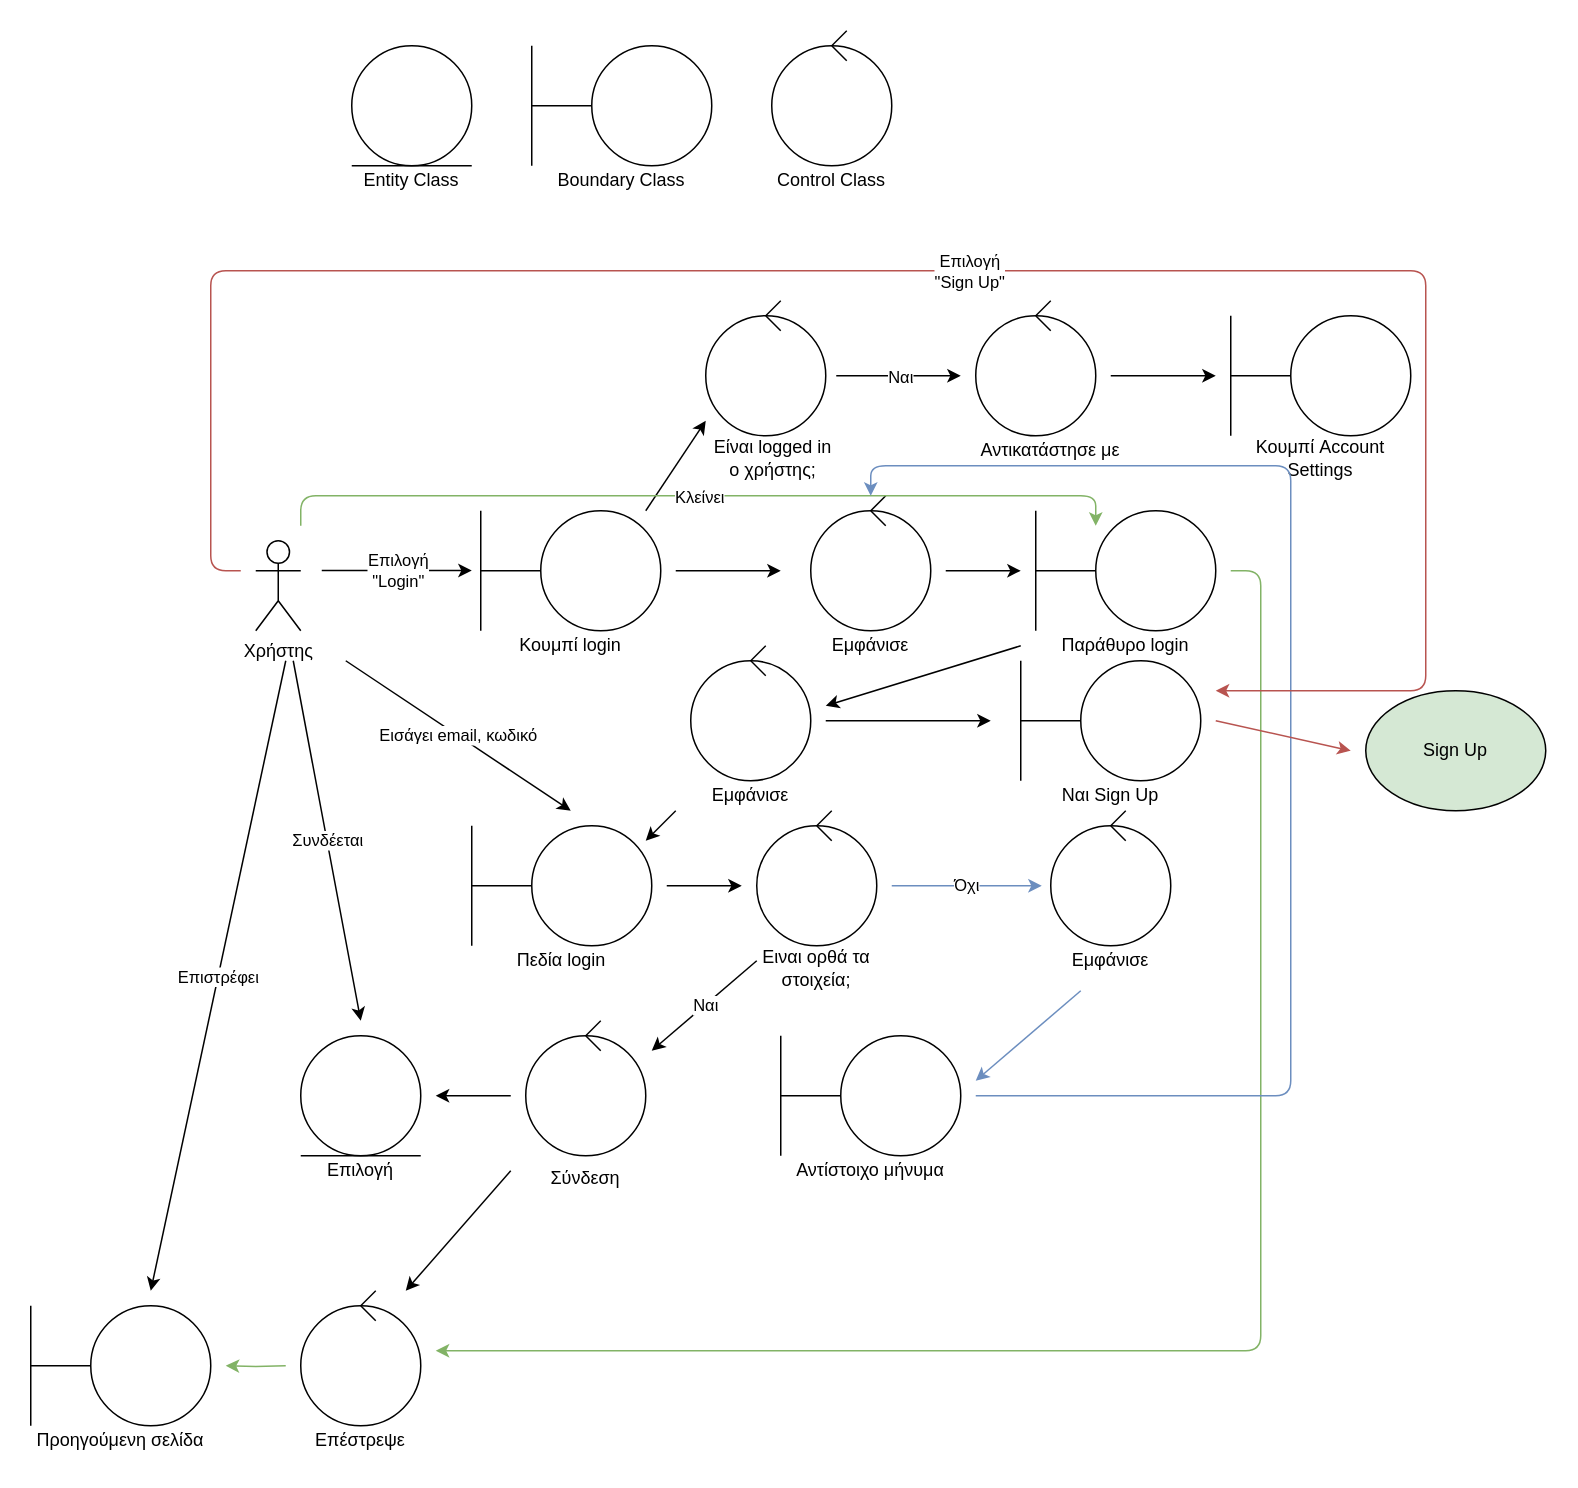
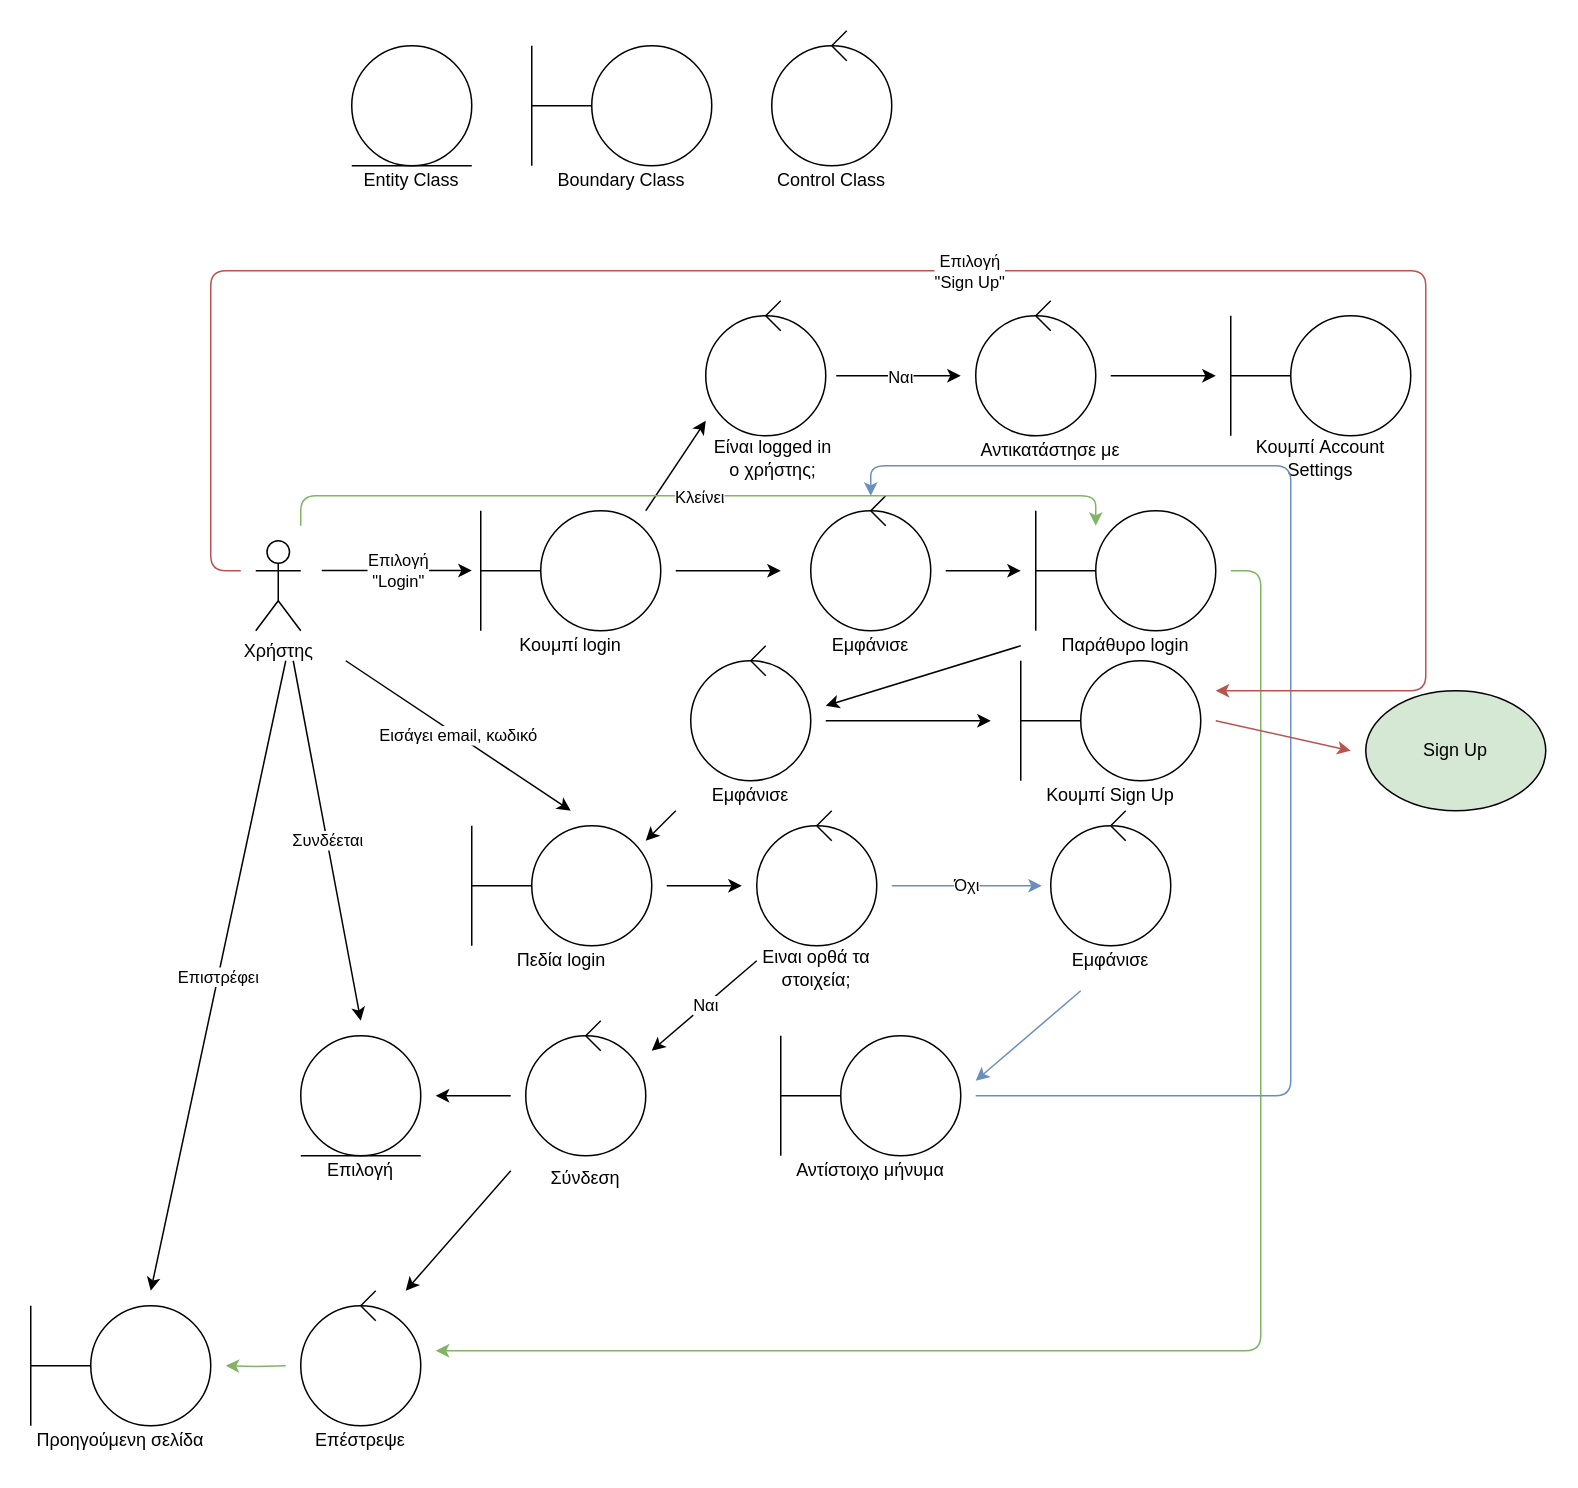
node "Ναι Sign Up": label "Ναι Sign Up" -> "Κουμπί Sign Up"
